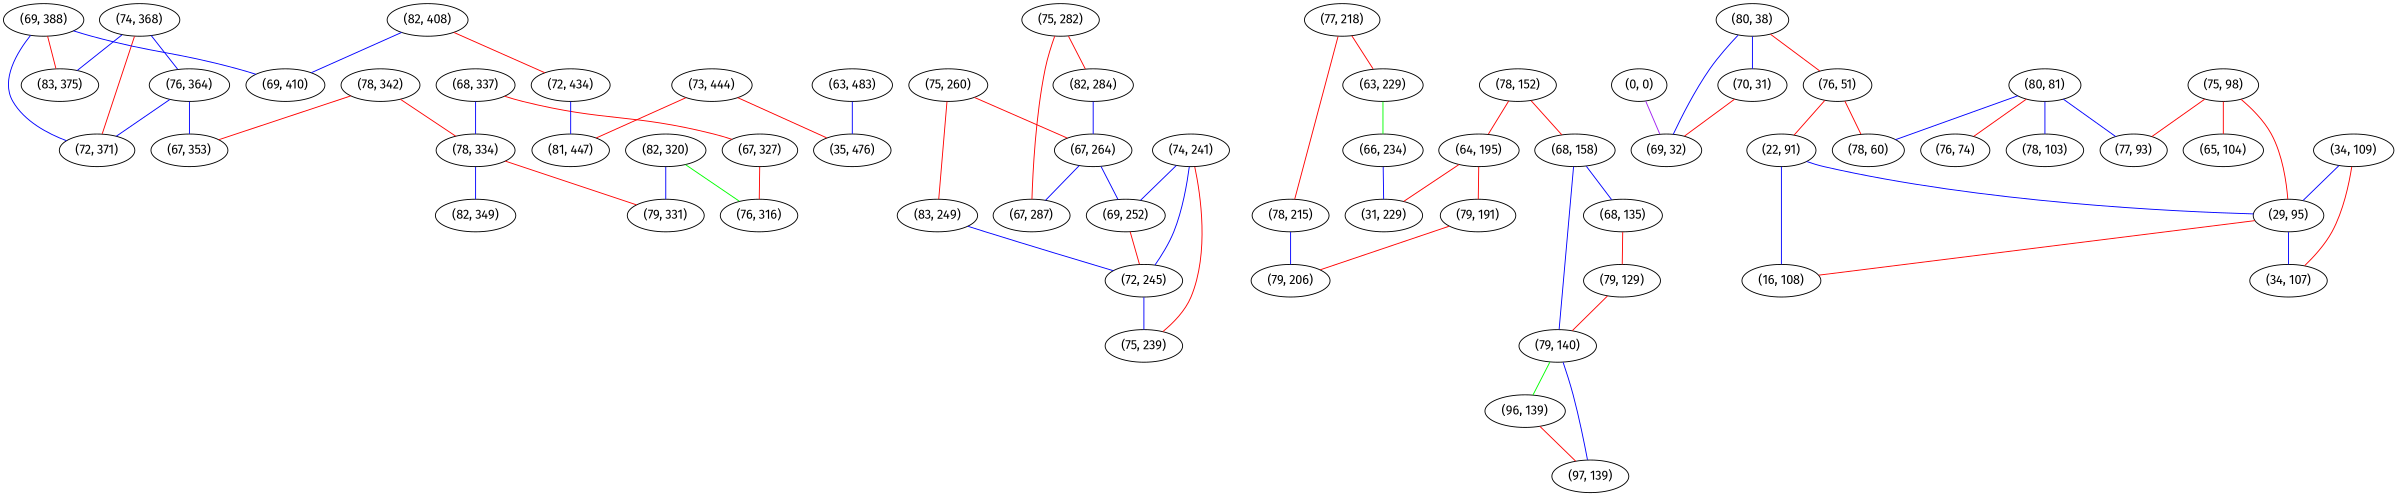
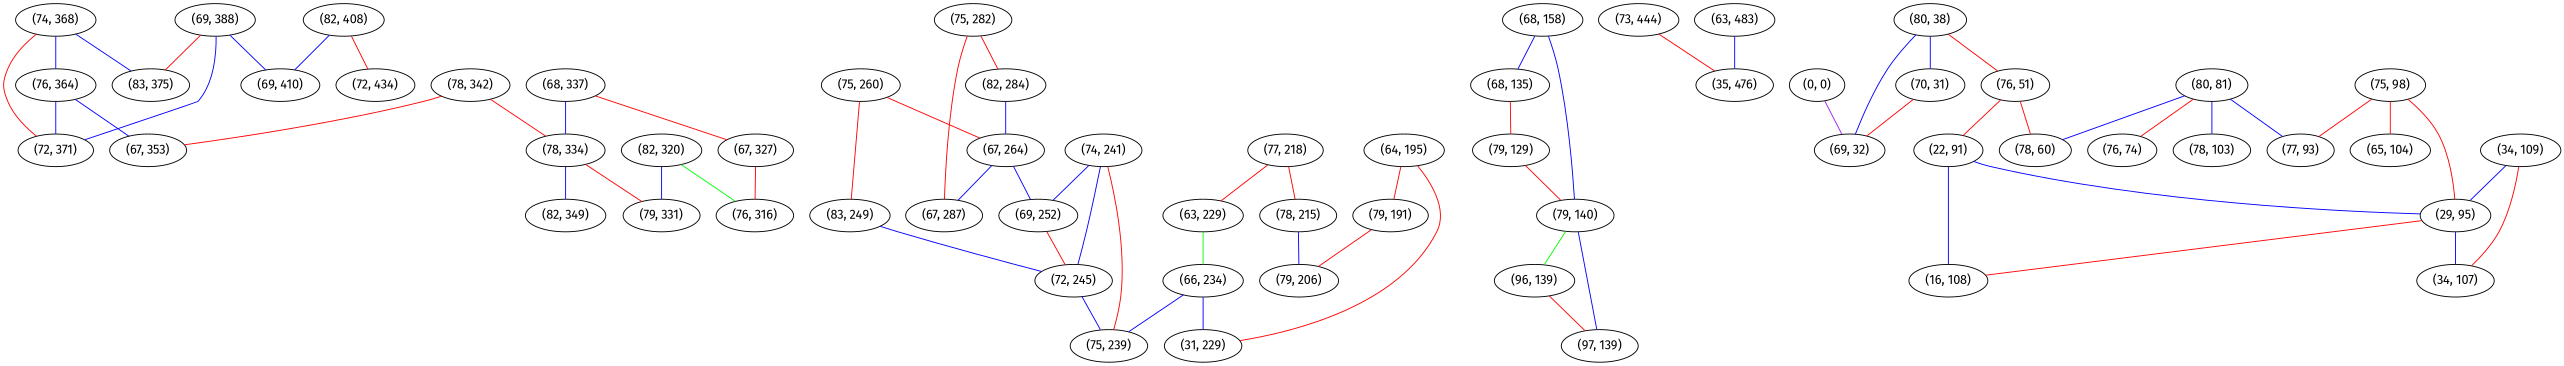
node "(78, 152)": removed
node "(81, 447)": removed
edge "(66, 234)" -- "(75, 239)": added
